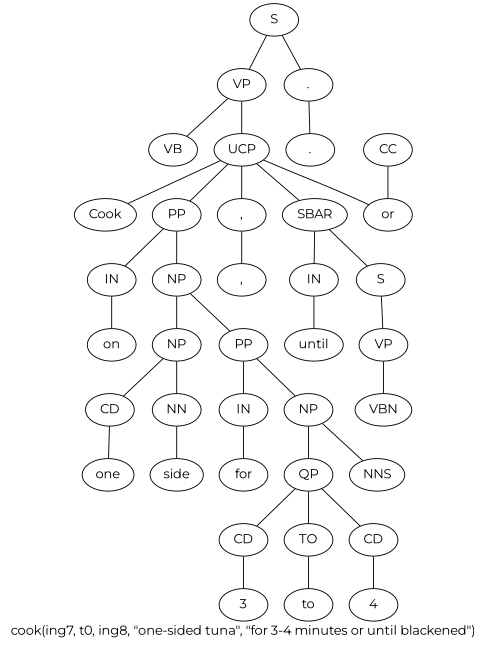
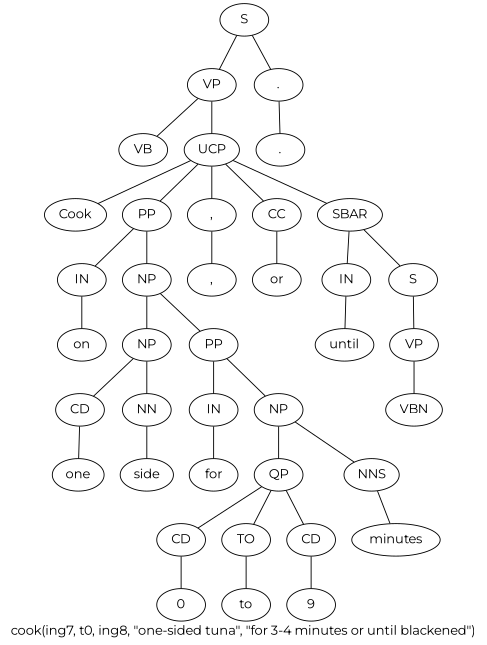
edge "UCP" -- "or": now "UCP" -- "CC"
node "minutes": added
node "3": label "3" -> "0"
node "4": label "4" -> "9"
